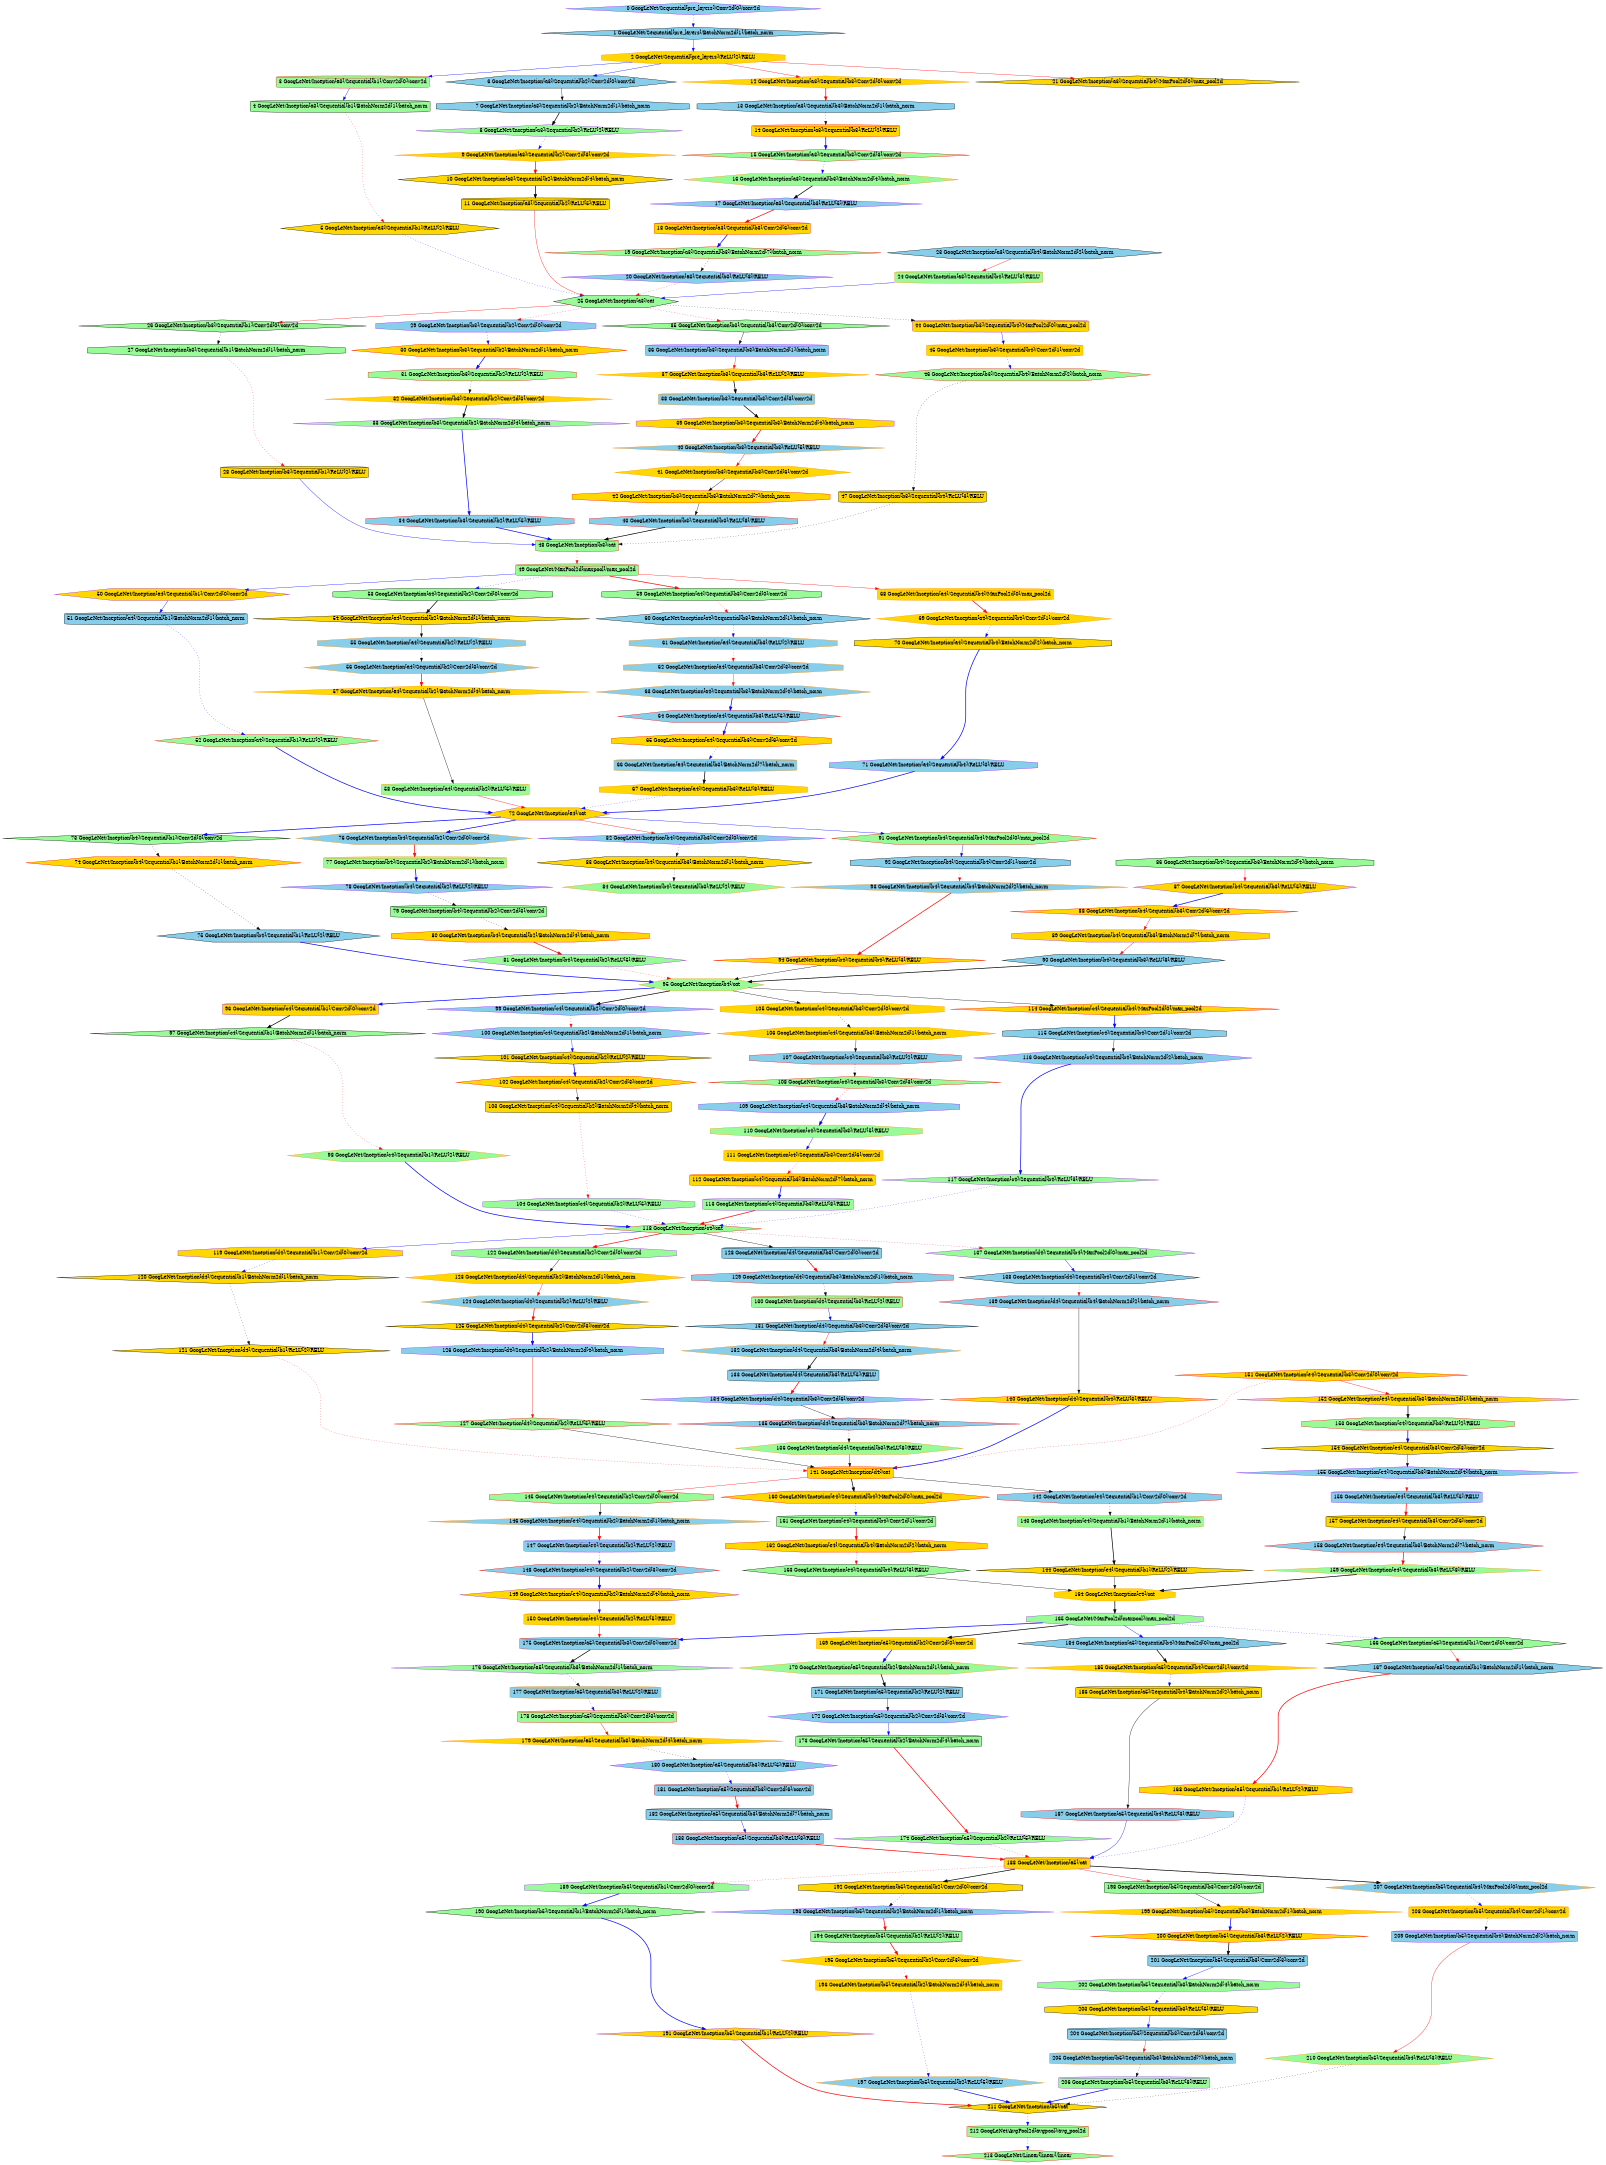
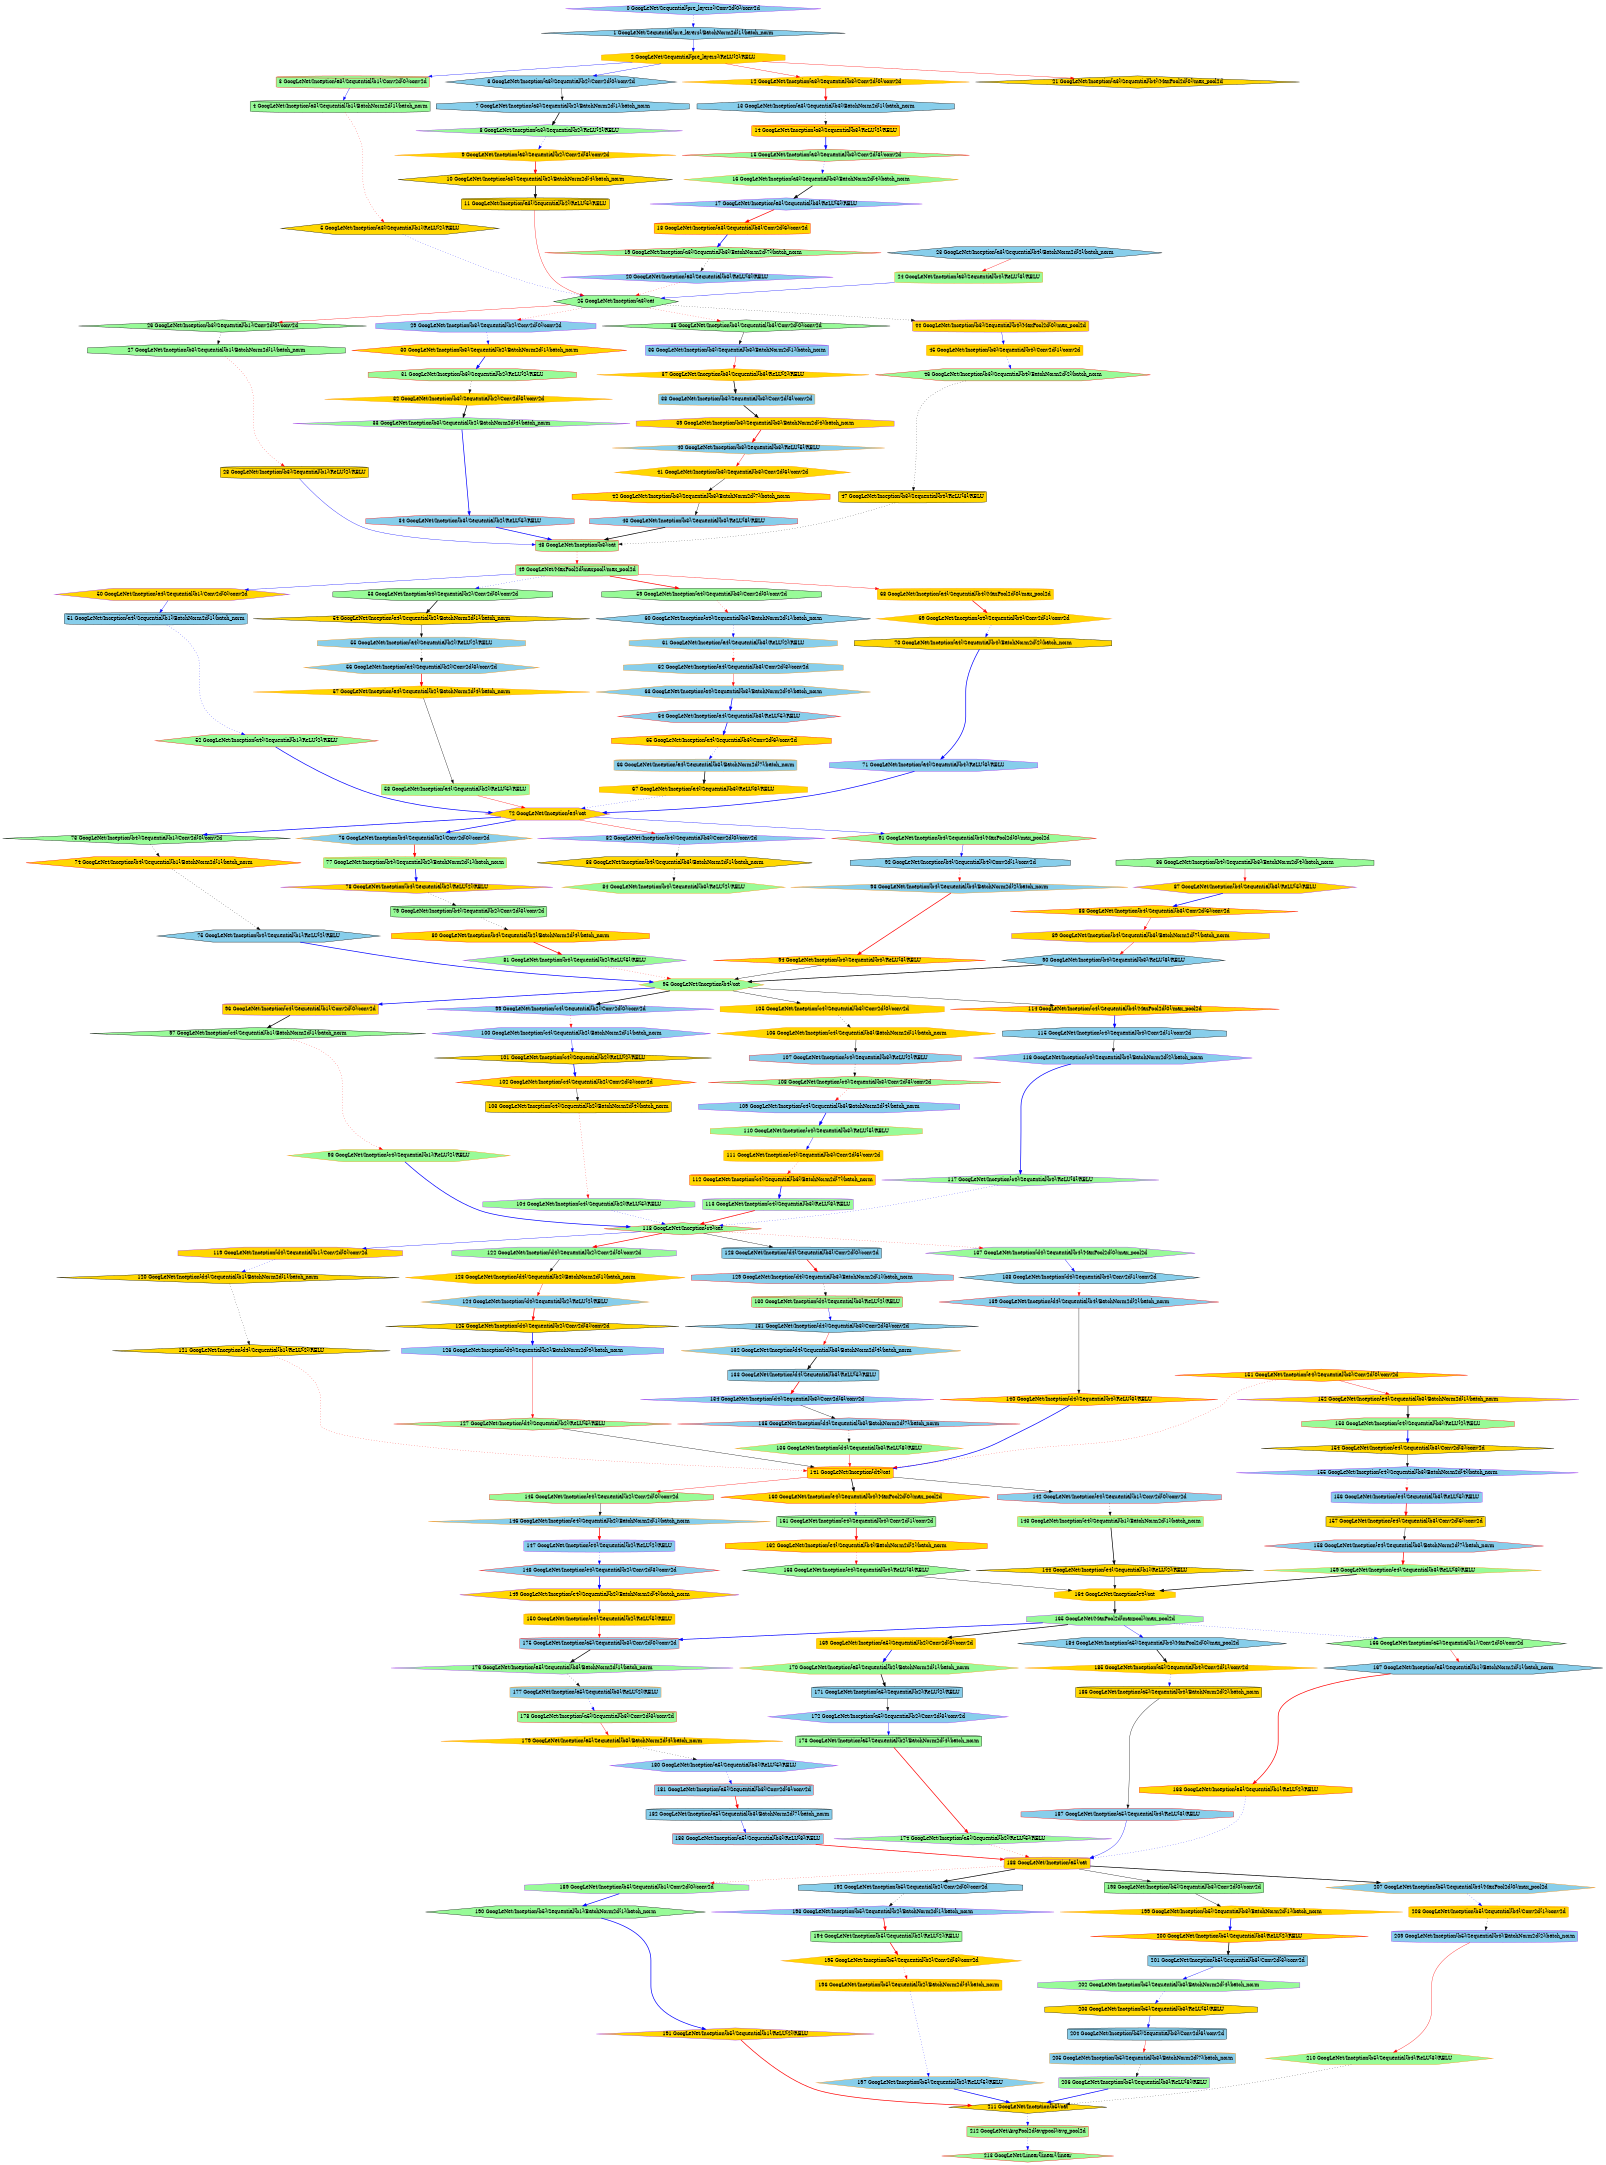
node "78 GoogLeNet/Inception[b4]/Sequential[b2]/ReLU[2]/RELU": fillcolor skyblue -> gold
edge "136 GoogLeNet/Inception[d4]/Sequential[b3]/ReLU[8]/RELU" -> "141 GoogLeNet/Inception[d4]/cat": color black -> red
edge "188 GoogLeNet/Inception[a5]/cat" -> "198 GoogLeNet/Inception[b5]/Sequential[b3]/Conv2d[0]/conv2d": color red -> black
node "192 GoogLeNet/Inception[b5]/Sequential[b2]/Conv2d[0]/conv2d": fillcolor gold -> skyblue
